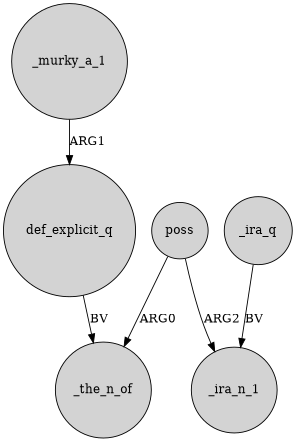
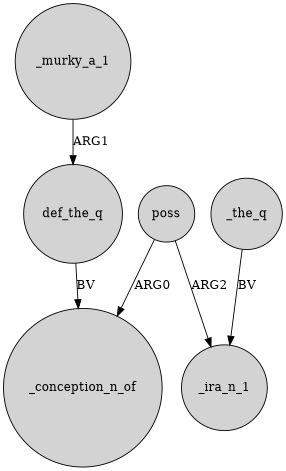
node "def_explicit_q": label "def_explicit_q" -> "def_the_q"
node "_ira_q": label "_ira_q" -> "_the_q"
node "_the_n_of": label "_the_n_of" -> "_conception_n_of"
